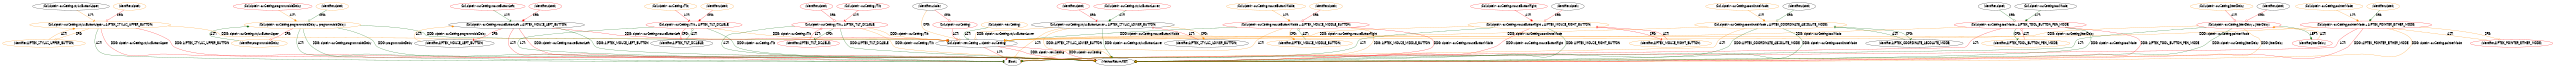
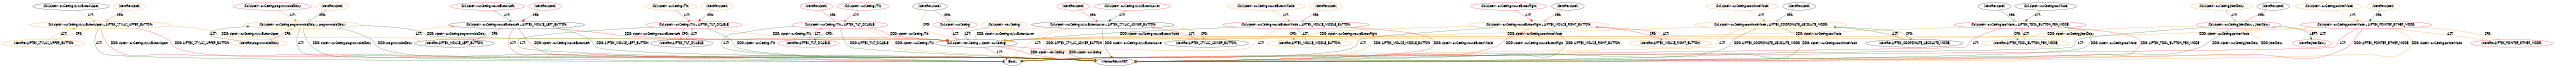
edge "(Call,aiptek->curSetting.yTilt = AIPTEK_TILT_DISABLE)" -> "(Call,aiptek->newSetting = aiptek->curSetting)": color darkorange -> red
